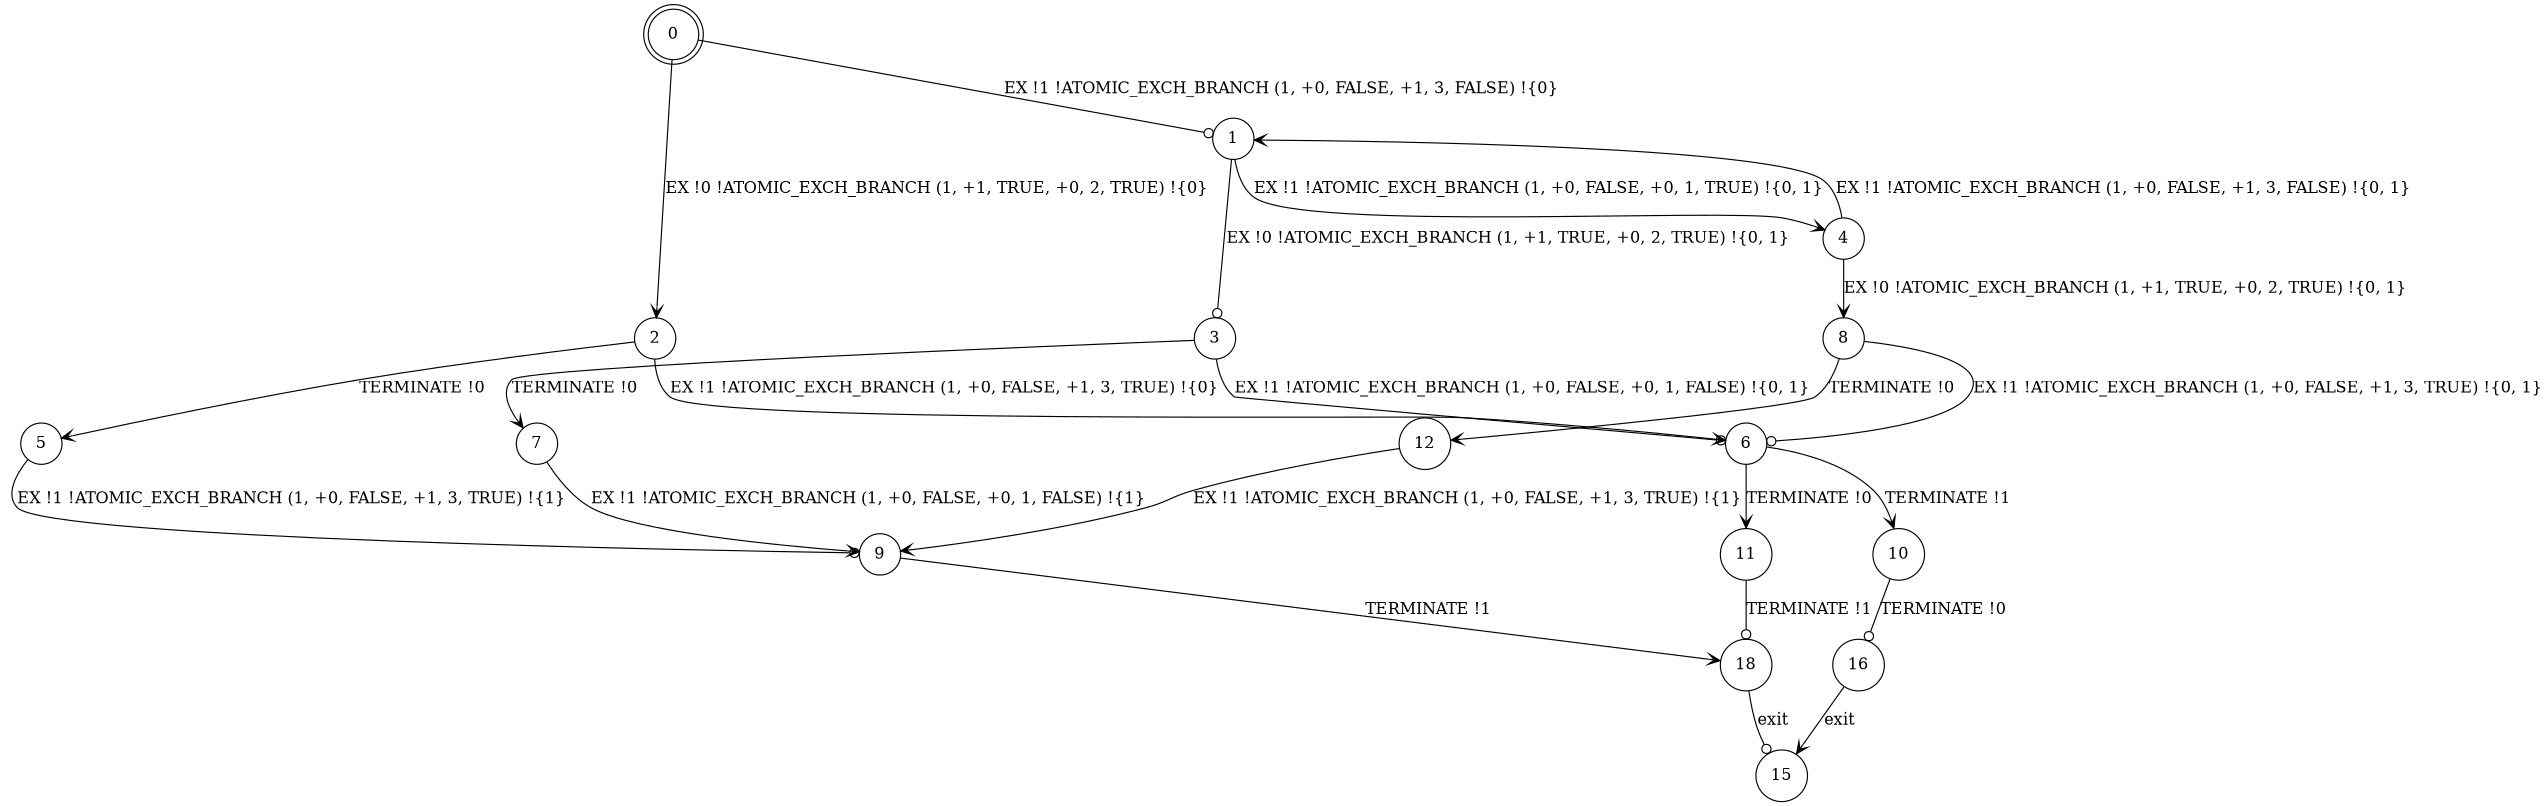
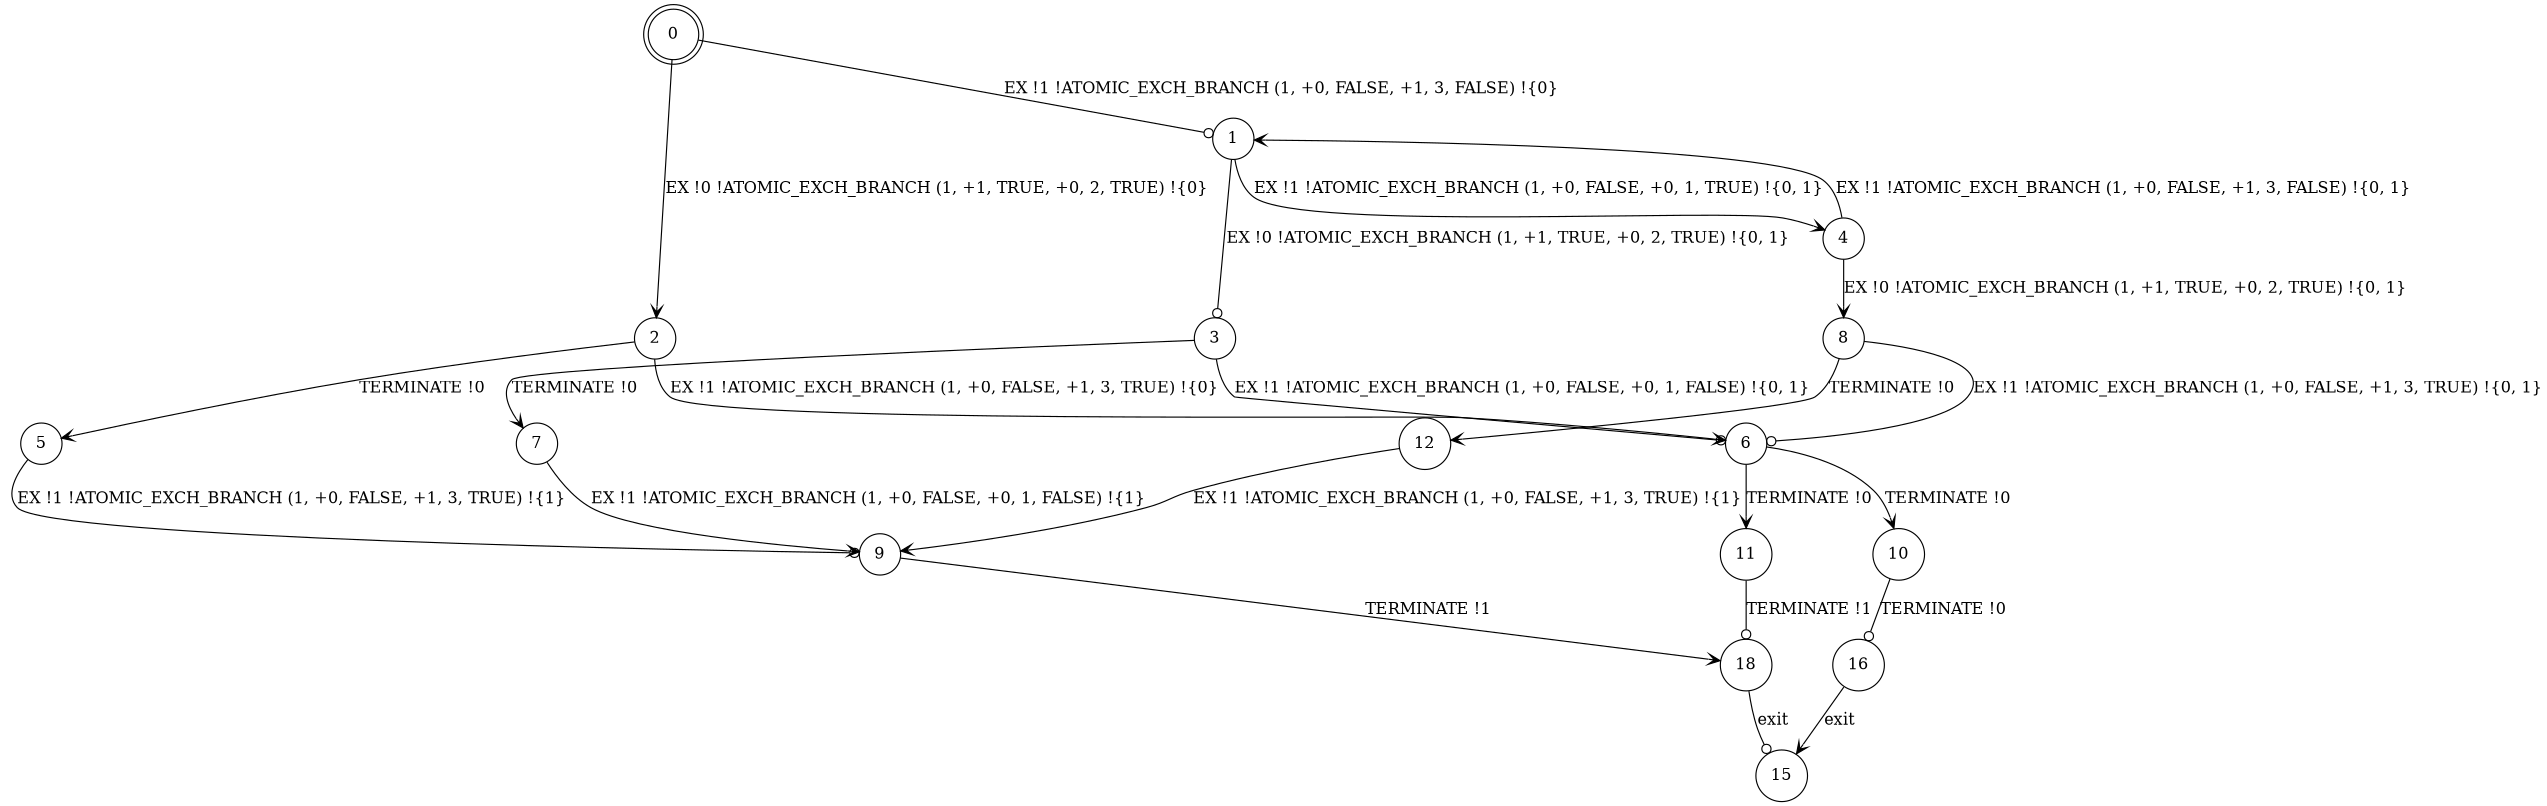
edge "6" -> "10": label "TERMINATE !1" -> "TERMINATE !0"
